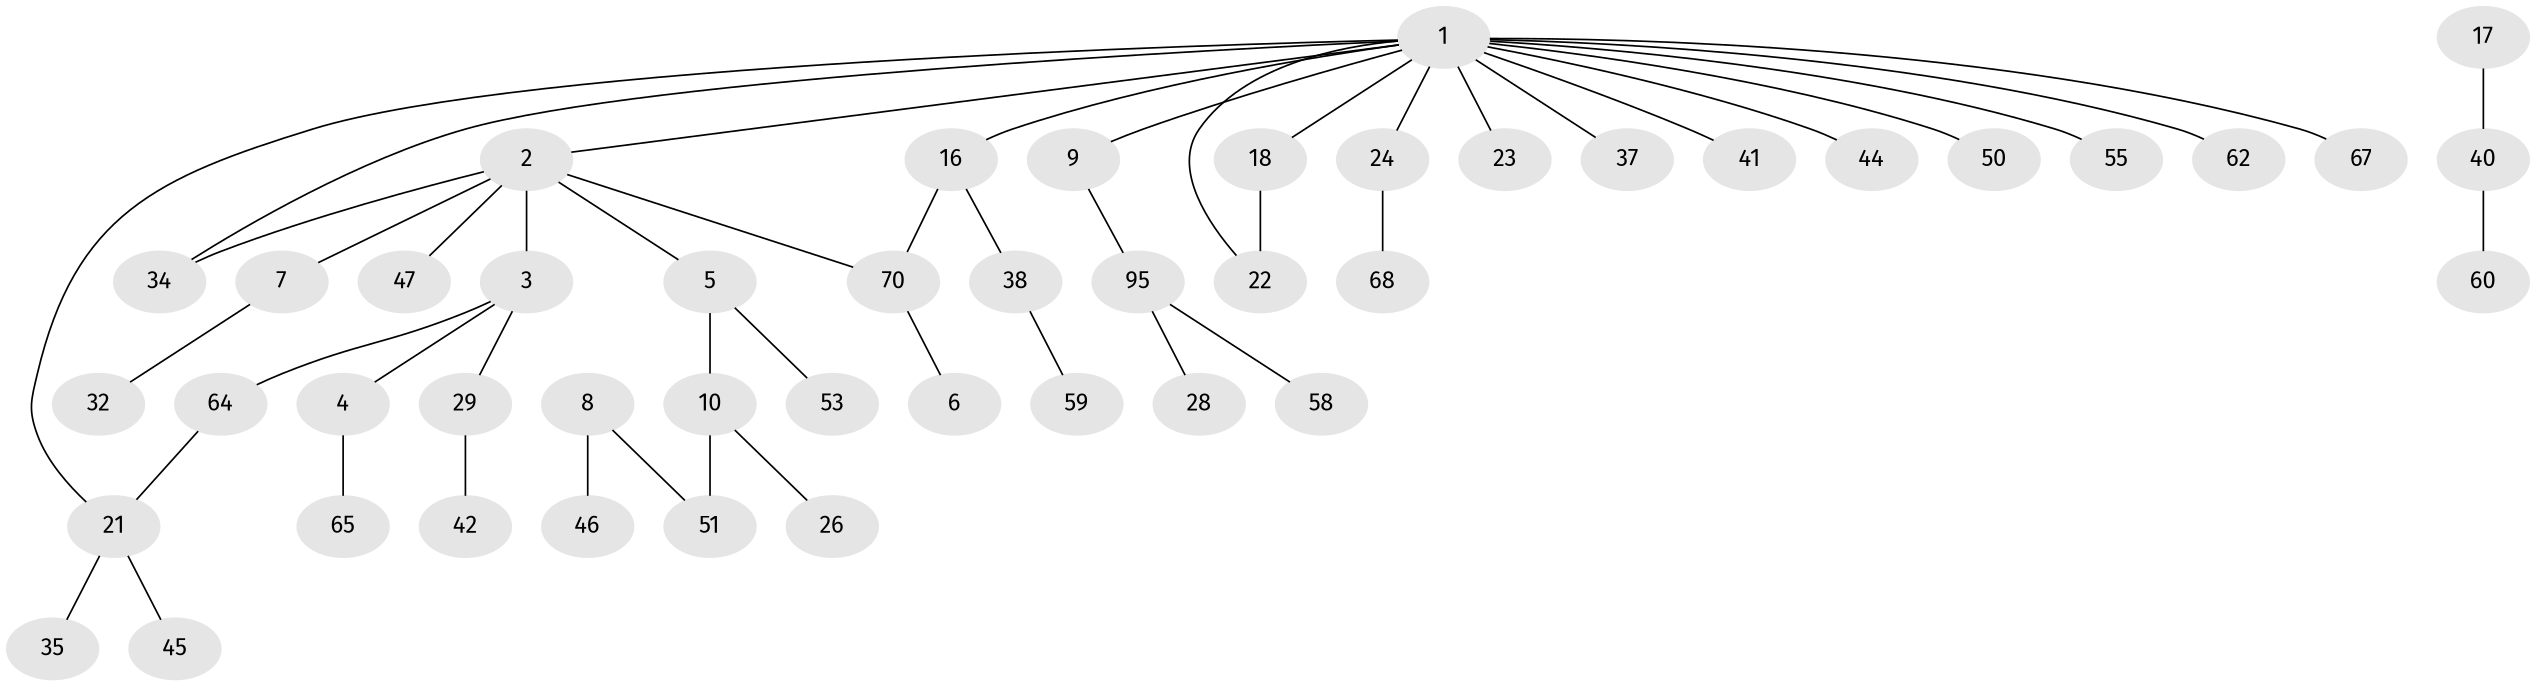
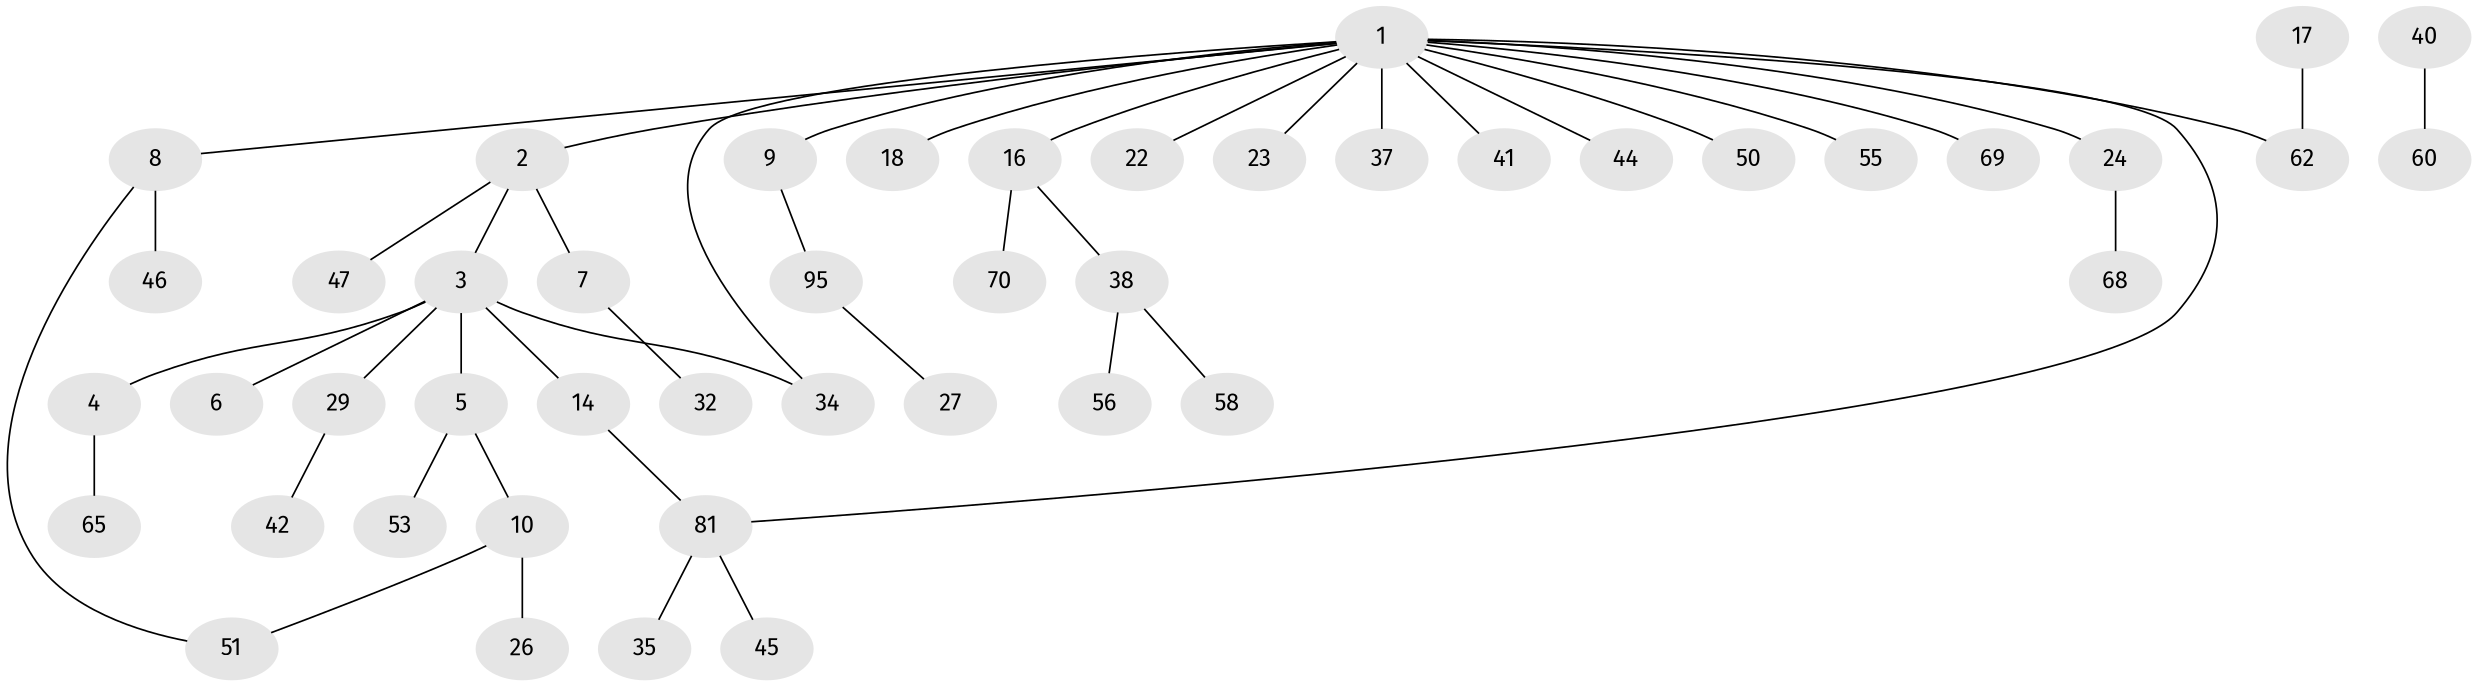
edge "17" -- "40": now "17" -- "62"
edge "1" -- "8": added
node "67": label "67" -> "69"
edge "2" -- "34": now "3" -- "34"
edge "2" -- "5": now "3" -- "5"
edge "2" -- "70": removed
edge "18" -- "22": removed
edge "70" -- "6": now "3" -- "6"
edge "95" -- "58": now "38" -- "58"
node "64": label "64" -> "14"
node "59": label "59" -> "56"
node "28": label "28" -> "27"
node "21": label "21" -> "81"
